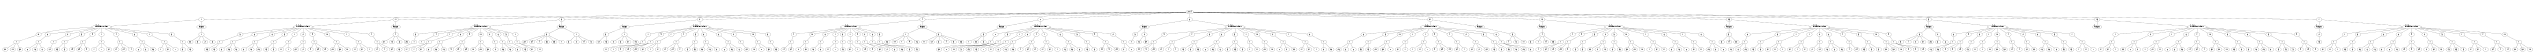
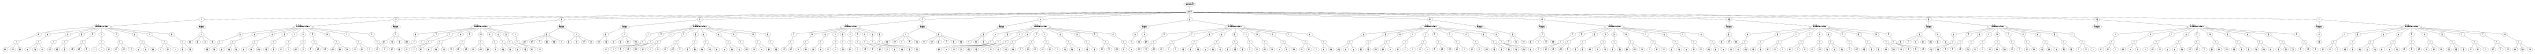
node "individual": added
